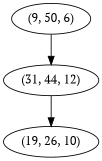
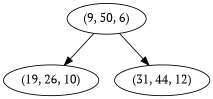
edge "(31, 44, 12)" -> "(19, 26, 10)": now "(9, 50, 6)" -> "(19, 26, 10)"
